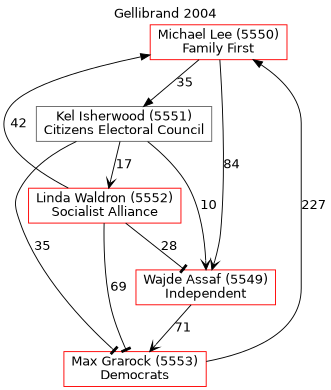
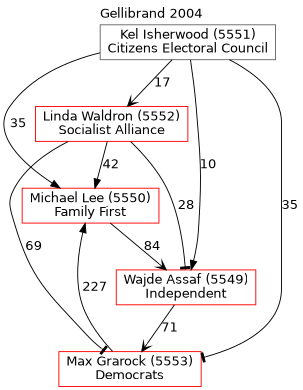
edge "Michael Lee (5550) Family First" -> "Kel Isherwood (5551) Citizens Electoral Council": reversed
edge "Kel Isherwood (5551) Citizens Electoral Council" -> "Wajde Assaf (5549) Independent": arrowhead vee -> normal
